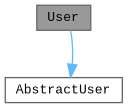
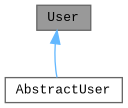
edge "User" -> "AbstractUser": reversed
